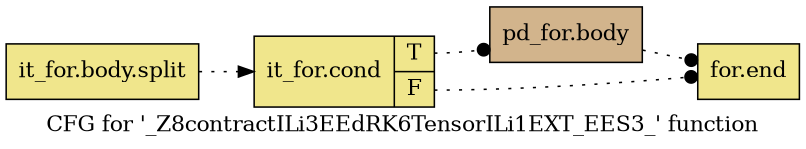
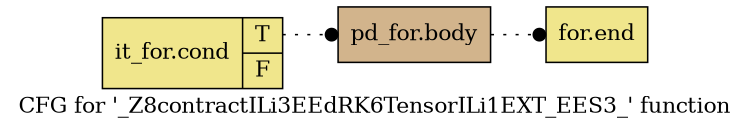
node "it_for.body.split": removed
edge "it_for.cond" -> "for.end": removed
